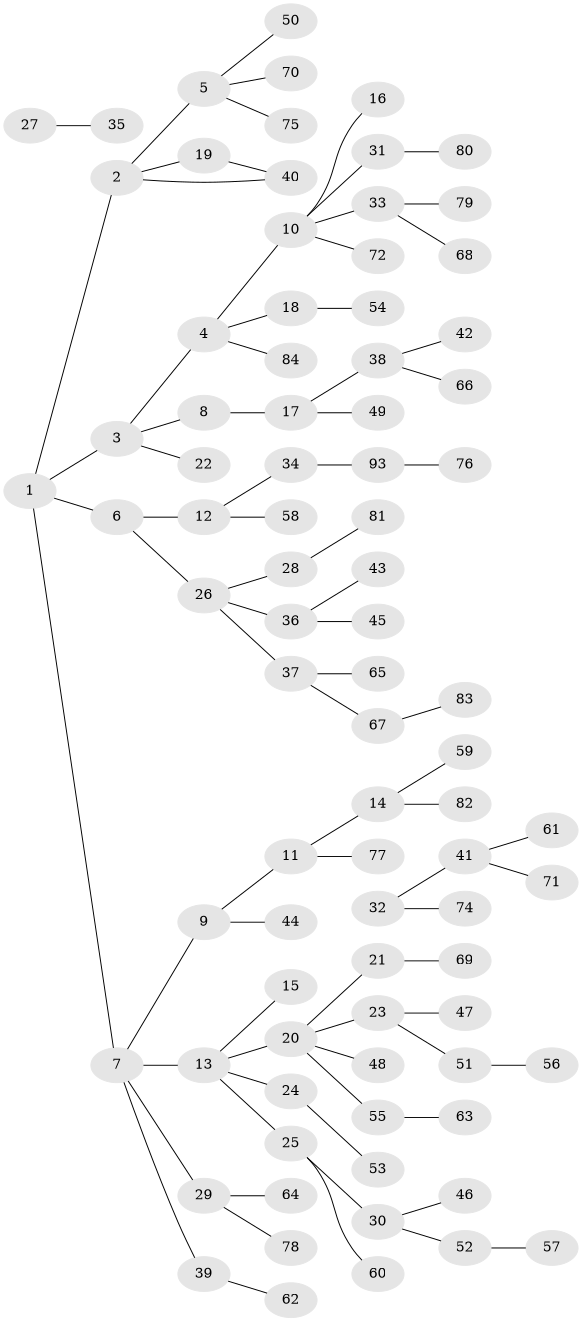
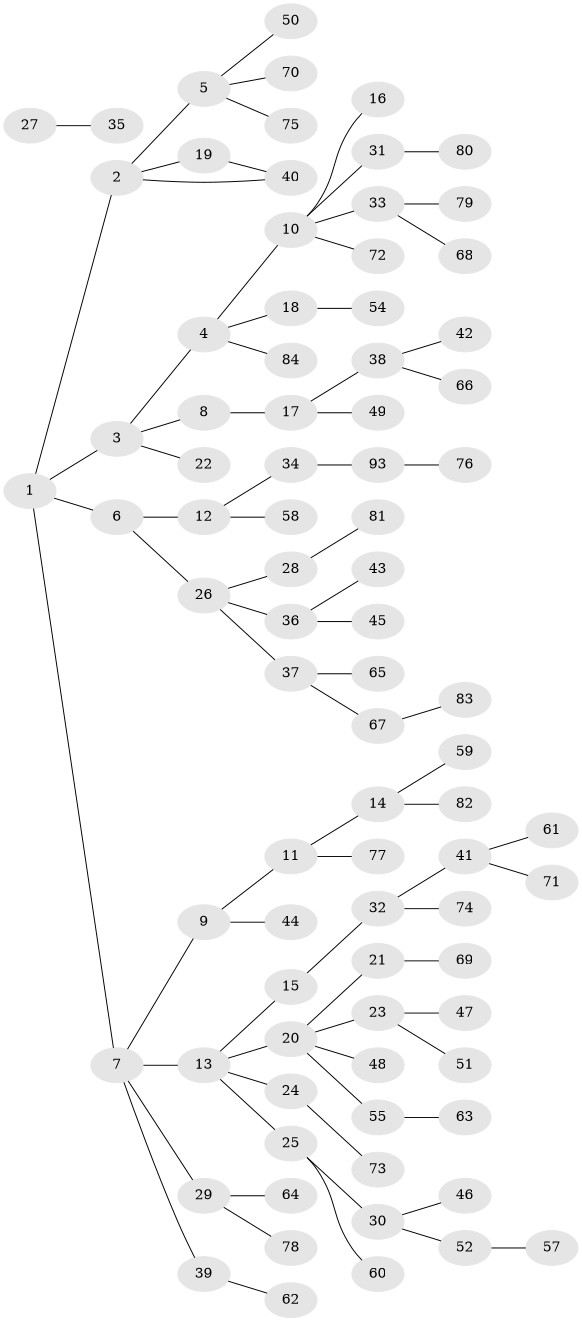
edge "32" -- "15": added
node "56": removed
node "53": label "53" -> "73"
